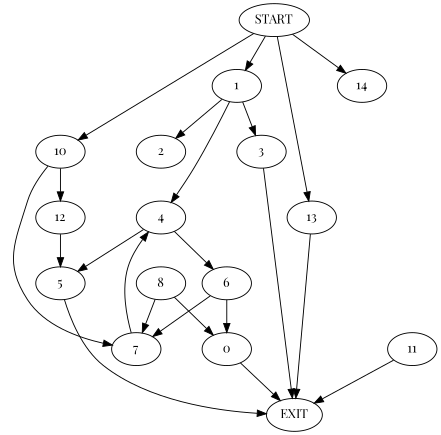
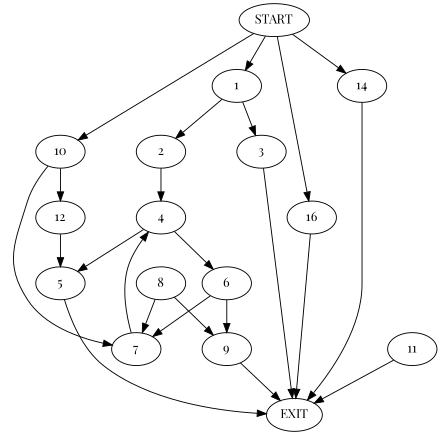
edge "1" -> "4": now "2" -> "4"
node "13": label "13" -> "16"
edge "14" -> "EXIT": added
node "0": label "0" -> "9"
